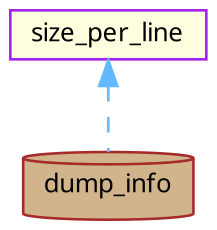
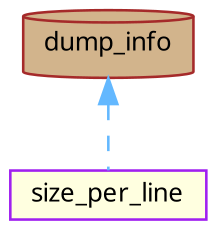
edge "dump_info" -> "size_per_line": reversed
